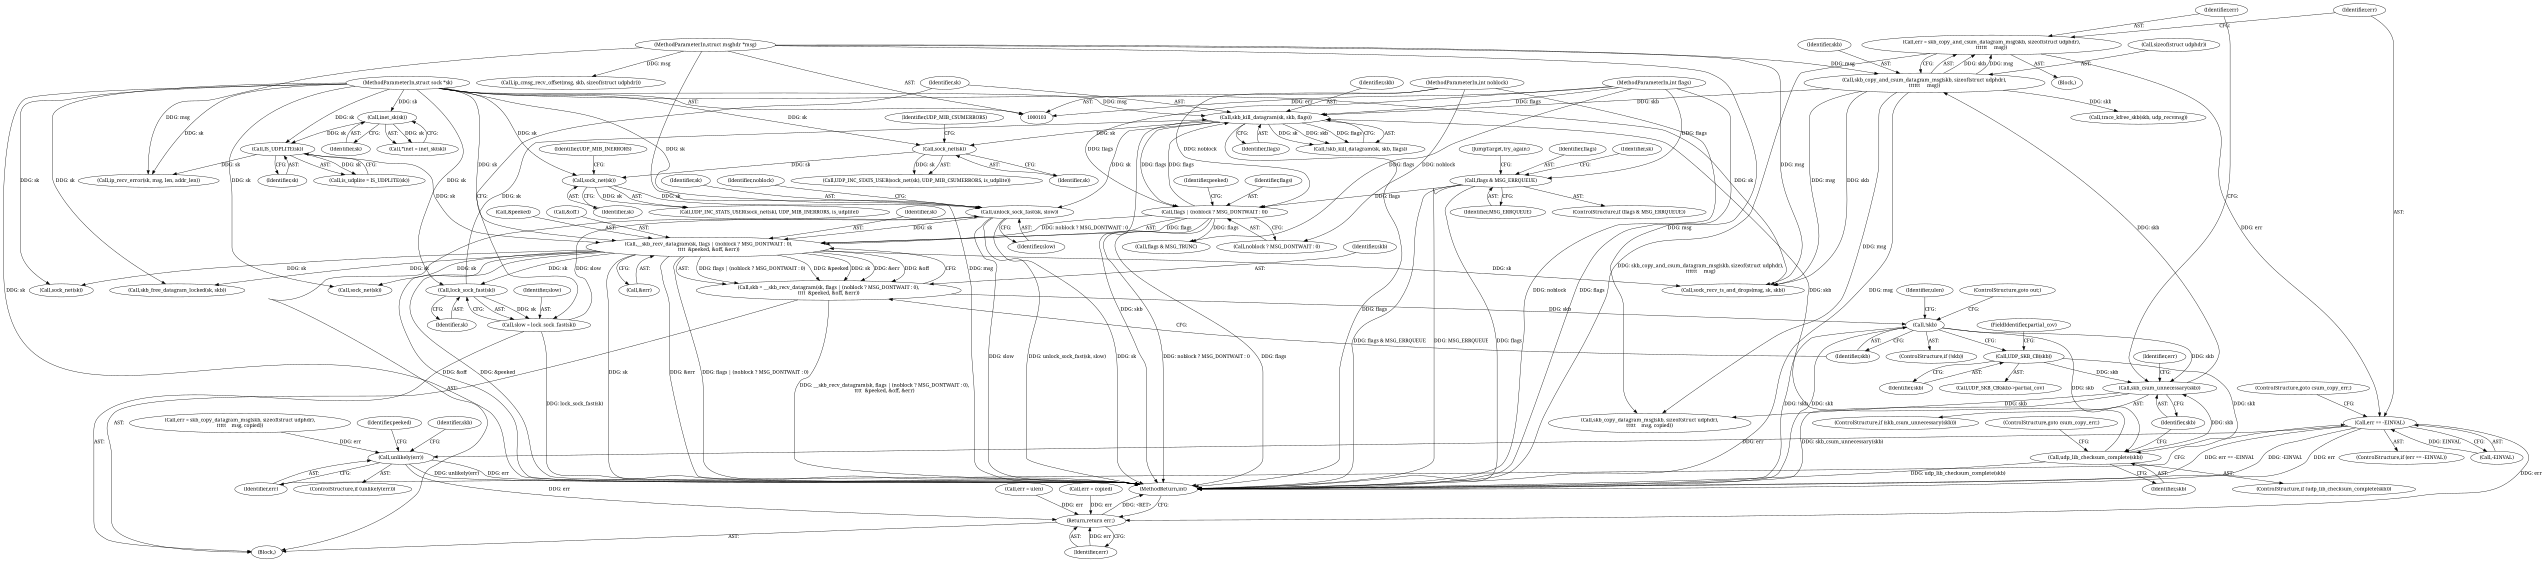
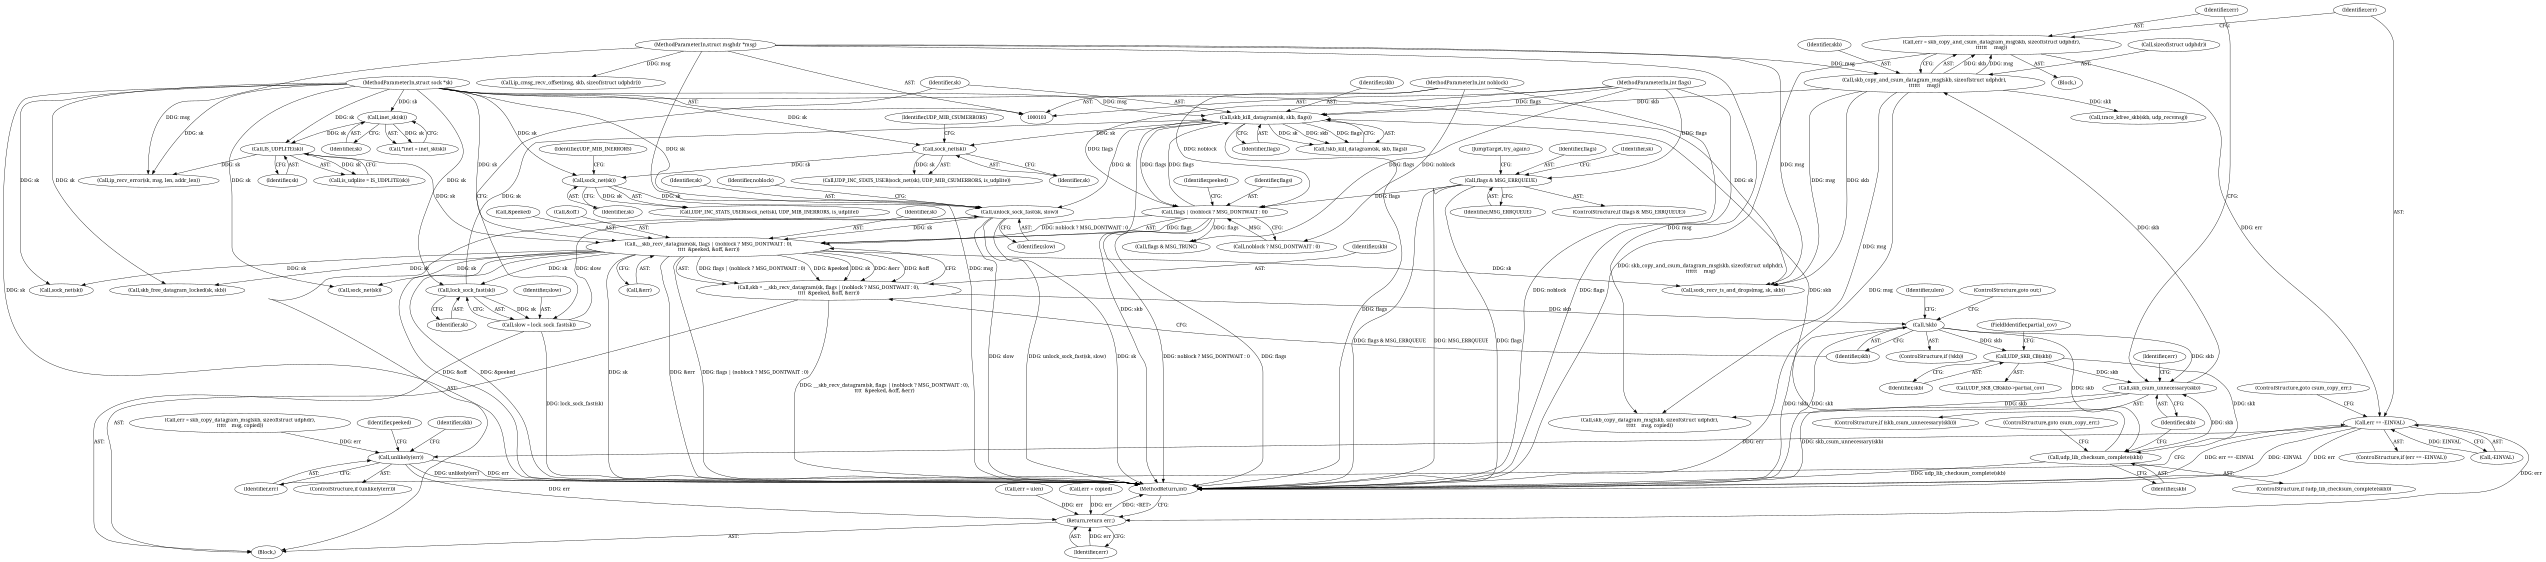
edge "(MethodParameterIn,int flags)" -> "1000103": label "DDG: err" -> "AST: "
edge "(Call,noblock ? MSG_DONTWAIT : 0)" -> "(Call,flags | (noblock ? MSG_DONTWAIT : 0))": label "AST: " -> "MSG: "
edge "(Call,!skb)" -> "(Call,UDP_SKB_CB(skb))": label "CFG: " -> "DDG: skb"
